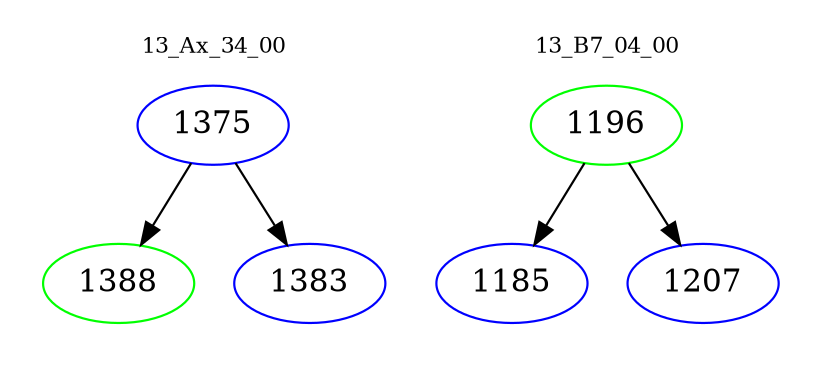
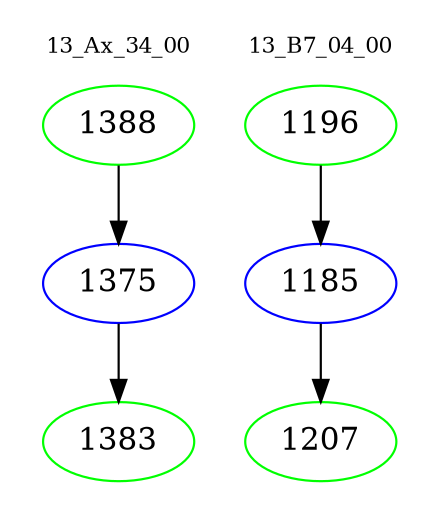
edge "1375" -> "1388": reversed
edge "1196" -> "1207": now "1185" -> "1207"
node "1383": color blue -> green
node "1207": color blue -> green
